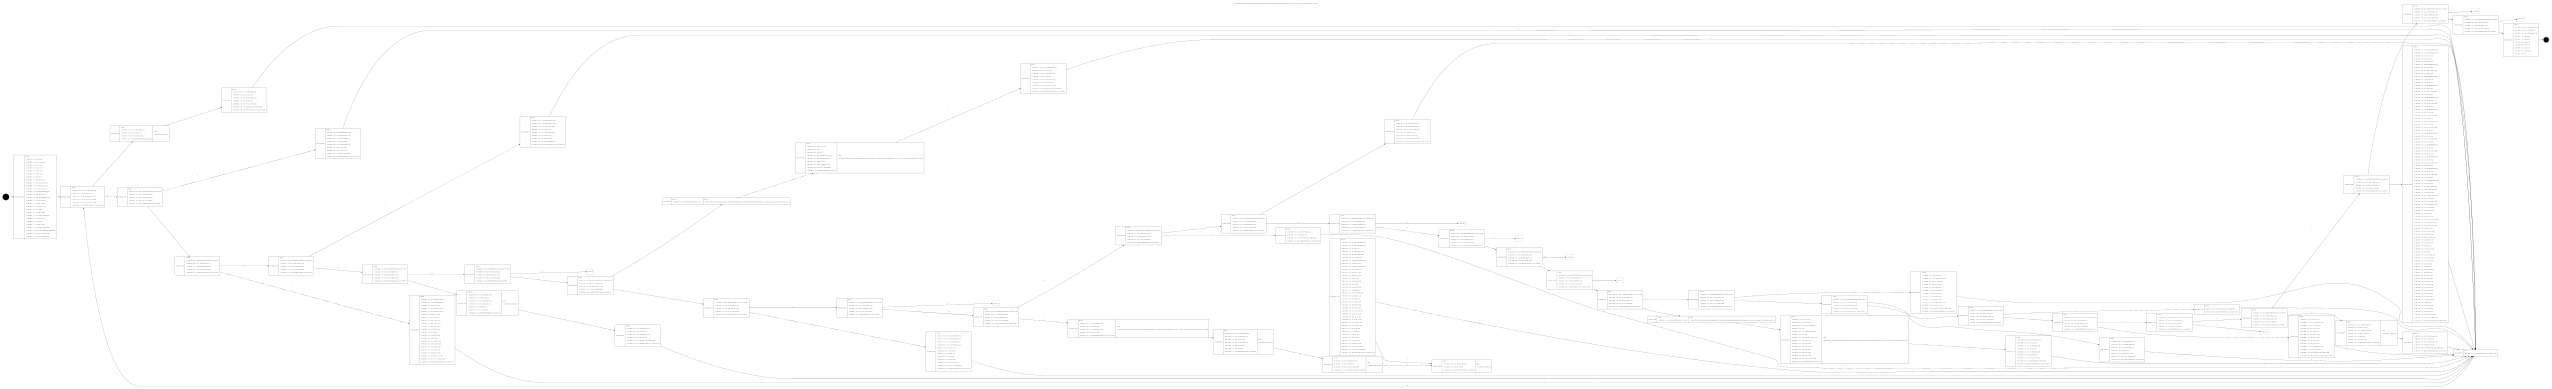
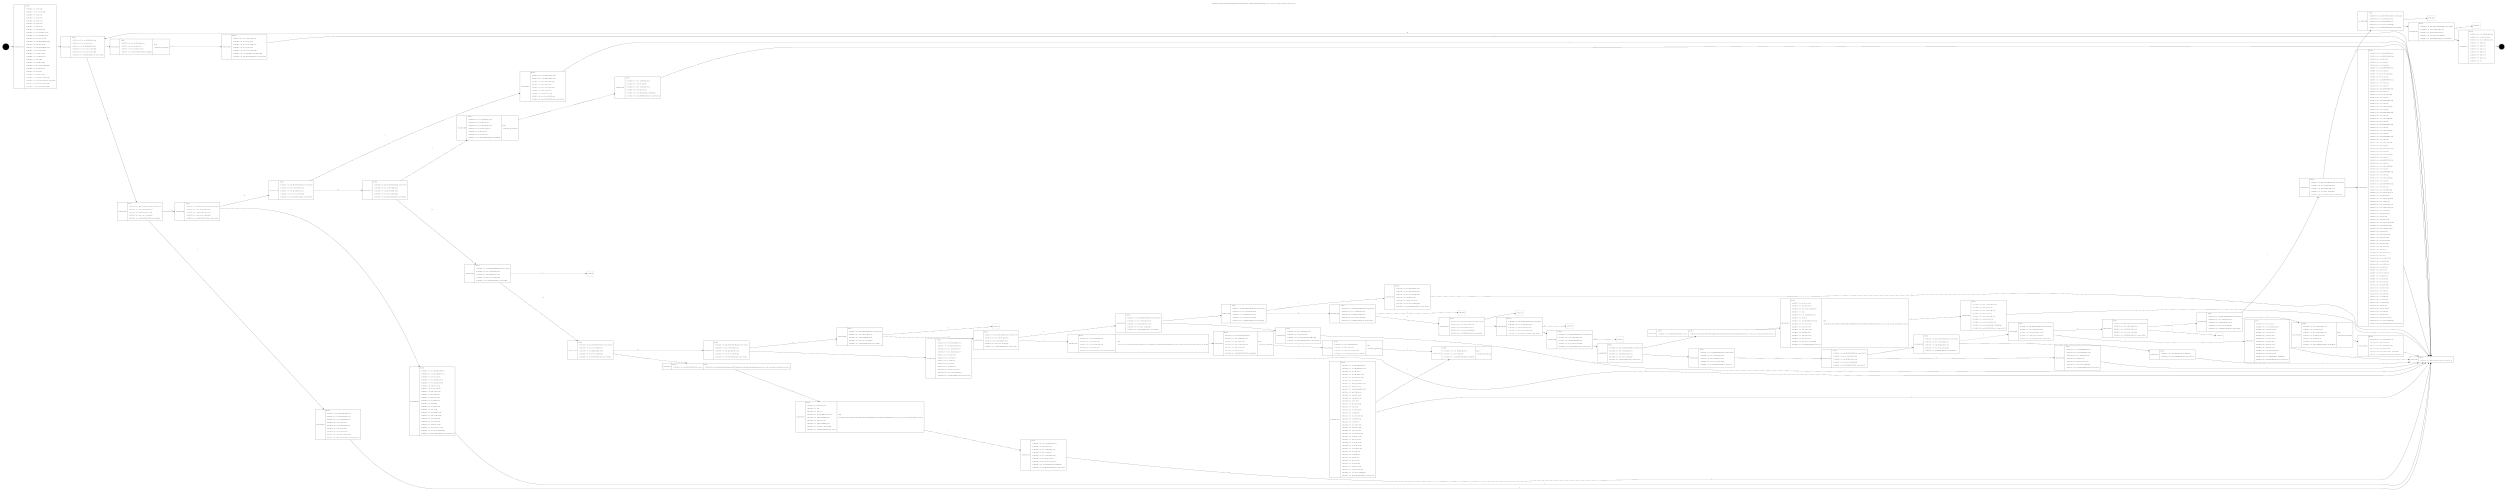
node "0x401960 [42]": removed
